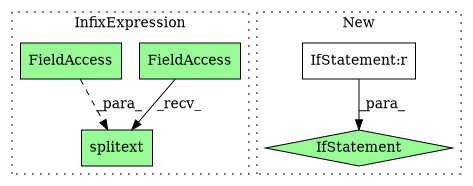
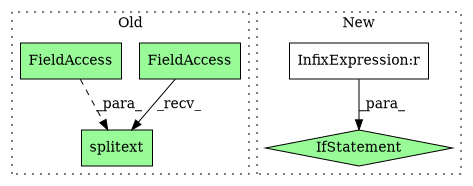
cluster "InfixExpression": label "InfixExpression" -> "Old"
node "IfStatement:r": label "IfStatement:r" -> "InfixExpression:r"
